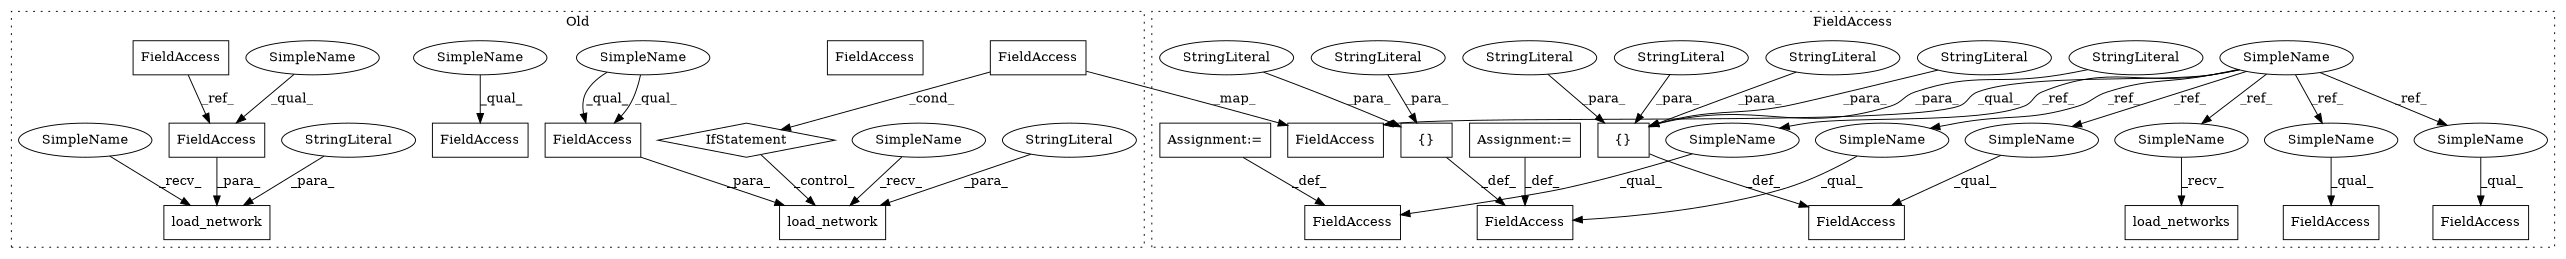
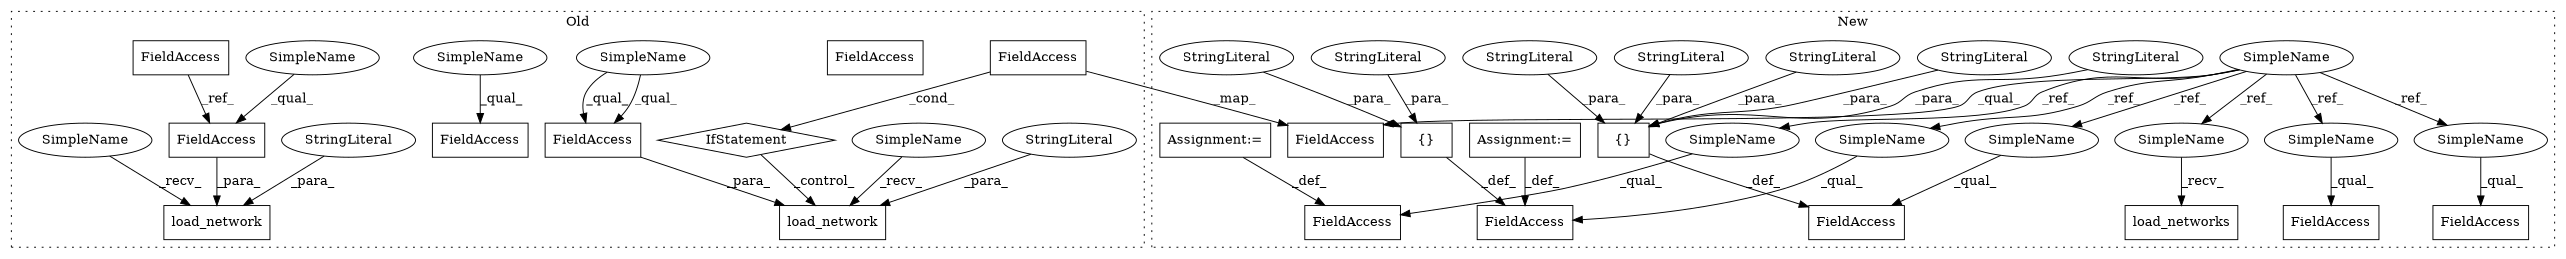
cluster "FieldAccess": label "FieldAccess" -> "New"
